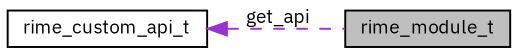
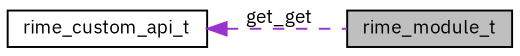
edge "rime_module_t" -> "rime_custom_api_t": label " get_api" -> " get_get"
